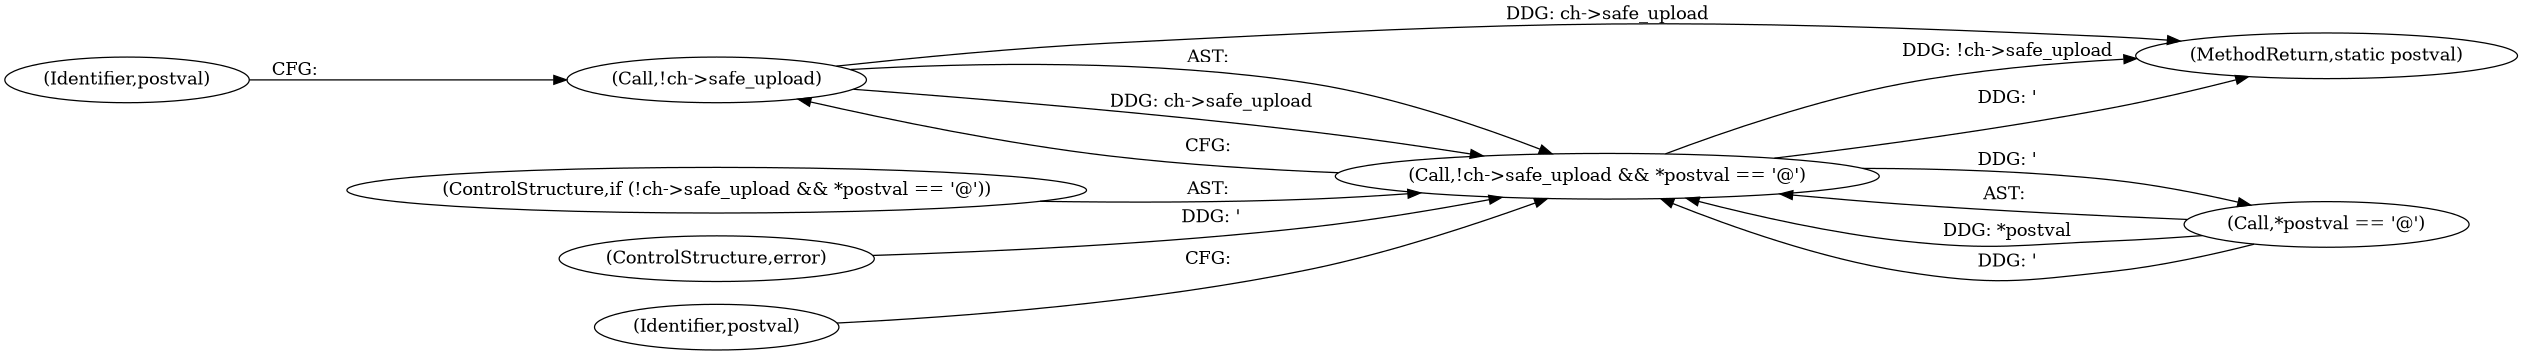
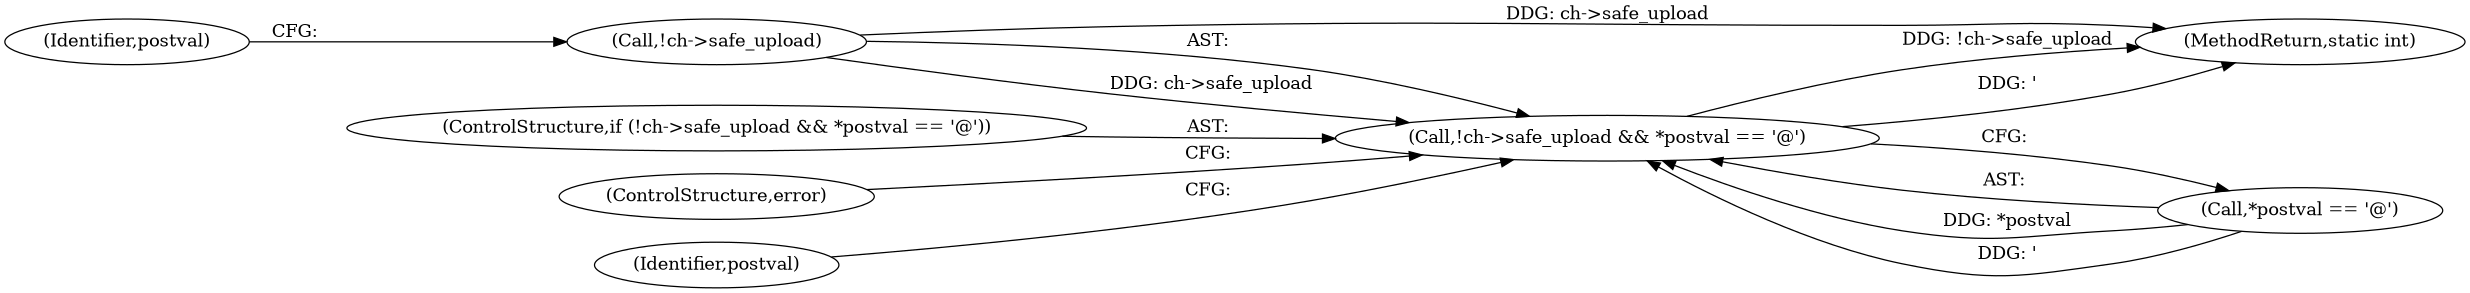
node "(MethodReturn,static postval)": label "(MethodReturn,static postval)" -> "(MethodReturn,static int)"
edge "(Call,!ch->safe_upload && *postval == '@')" -> "(Call,!ch->safe_upload)": removed, label "CFG:"
edge "(Call,!ch->safe_upload && *postval == '@')" -> "(Call,*postval == '@')": label "DDG: '" -> "CFG: "
edge "(ControlStructure,error)" -> "(Call,!ch->safe_upload && *postval == '@')": label "DDG: '" -> "CFG: "
